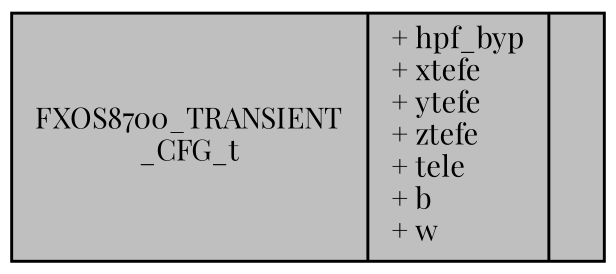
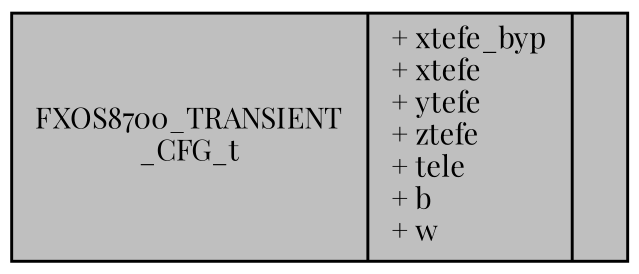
node "FXOS8700_TRANSIENT": text "+ hpf_byp" -> "+ xtefe_byp"
